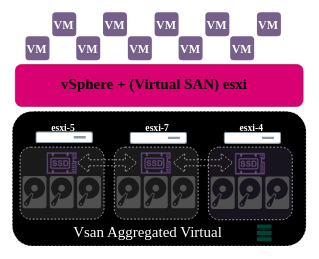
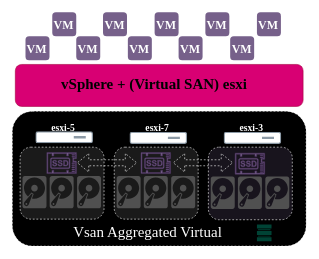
node "esxi-4": label "esxi-4" -> "esxi-3"
